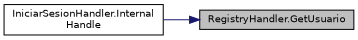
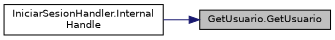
node "RegistryHandler.GetUsuario": label "RegistryHandler.GetUsuario" -> "GetUsuario.GetUsuario"
